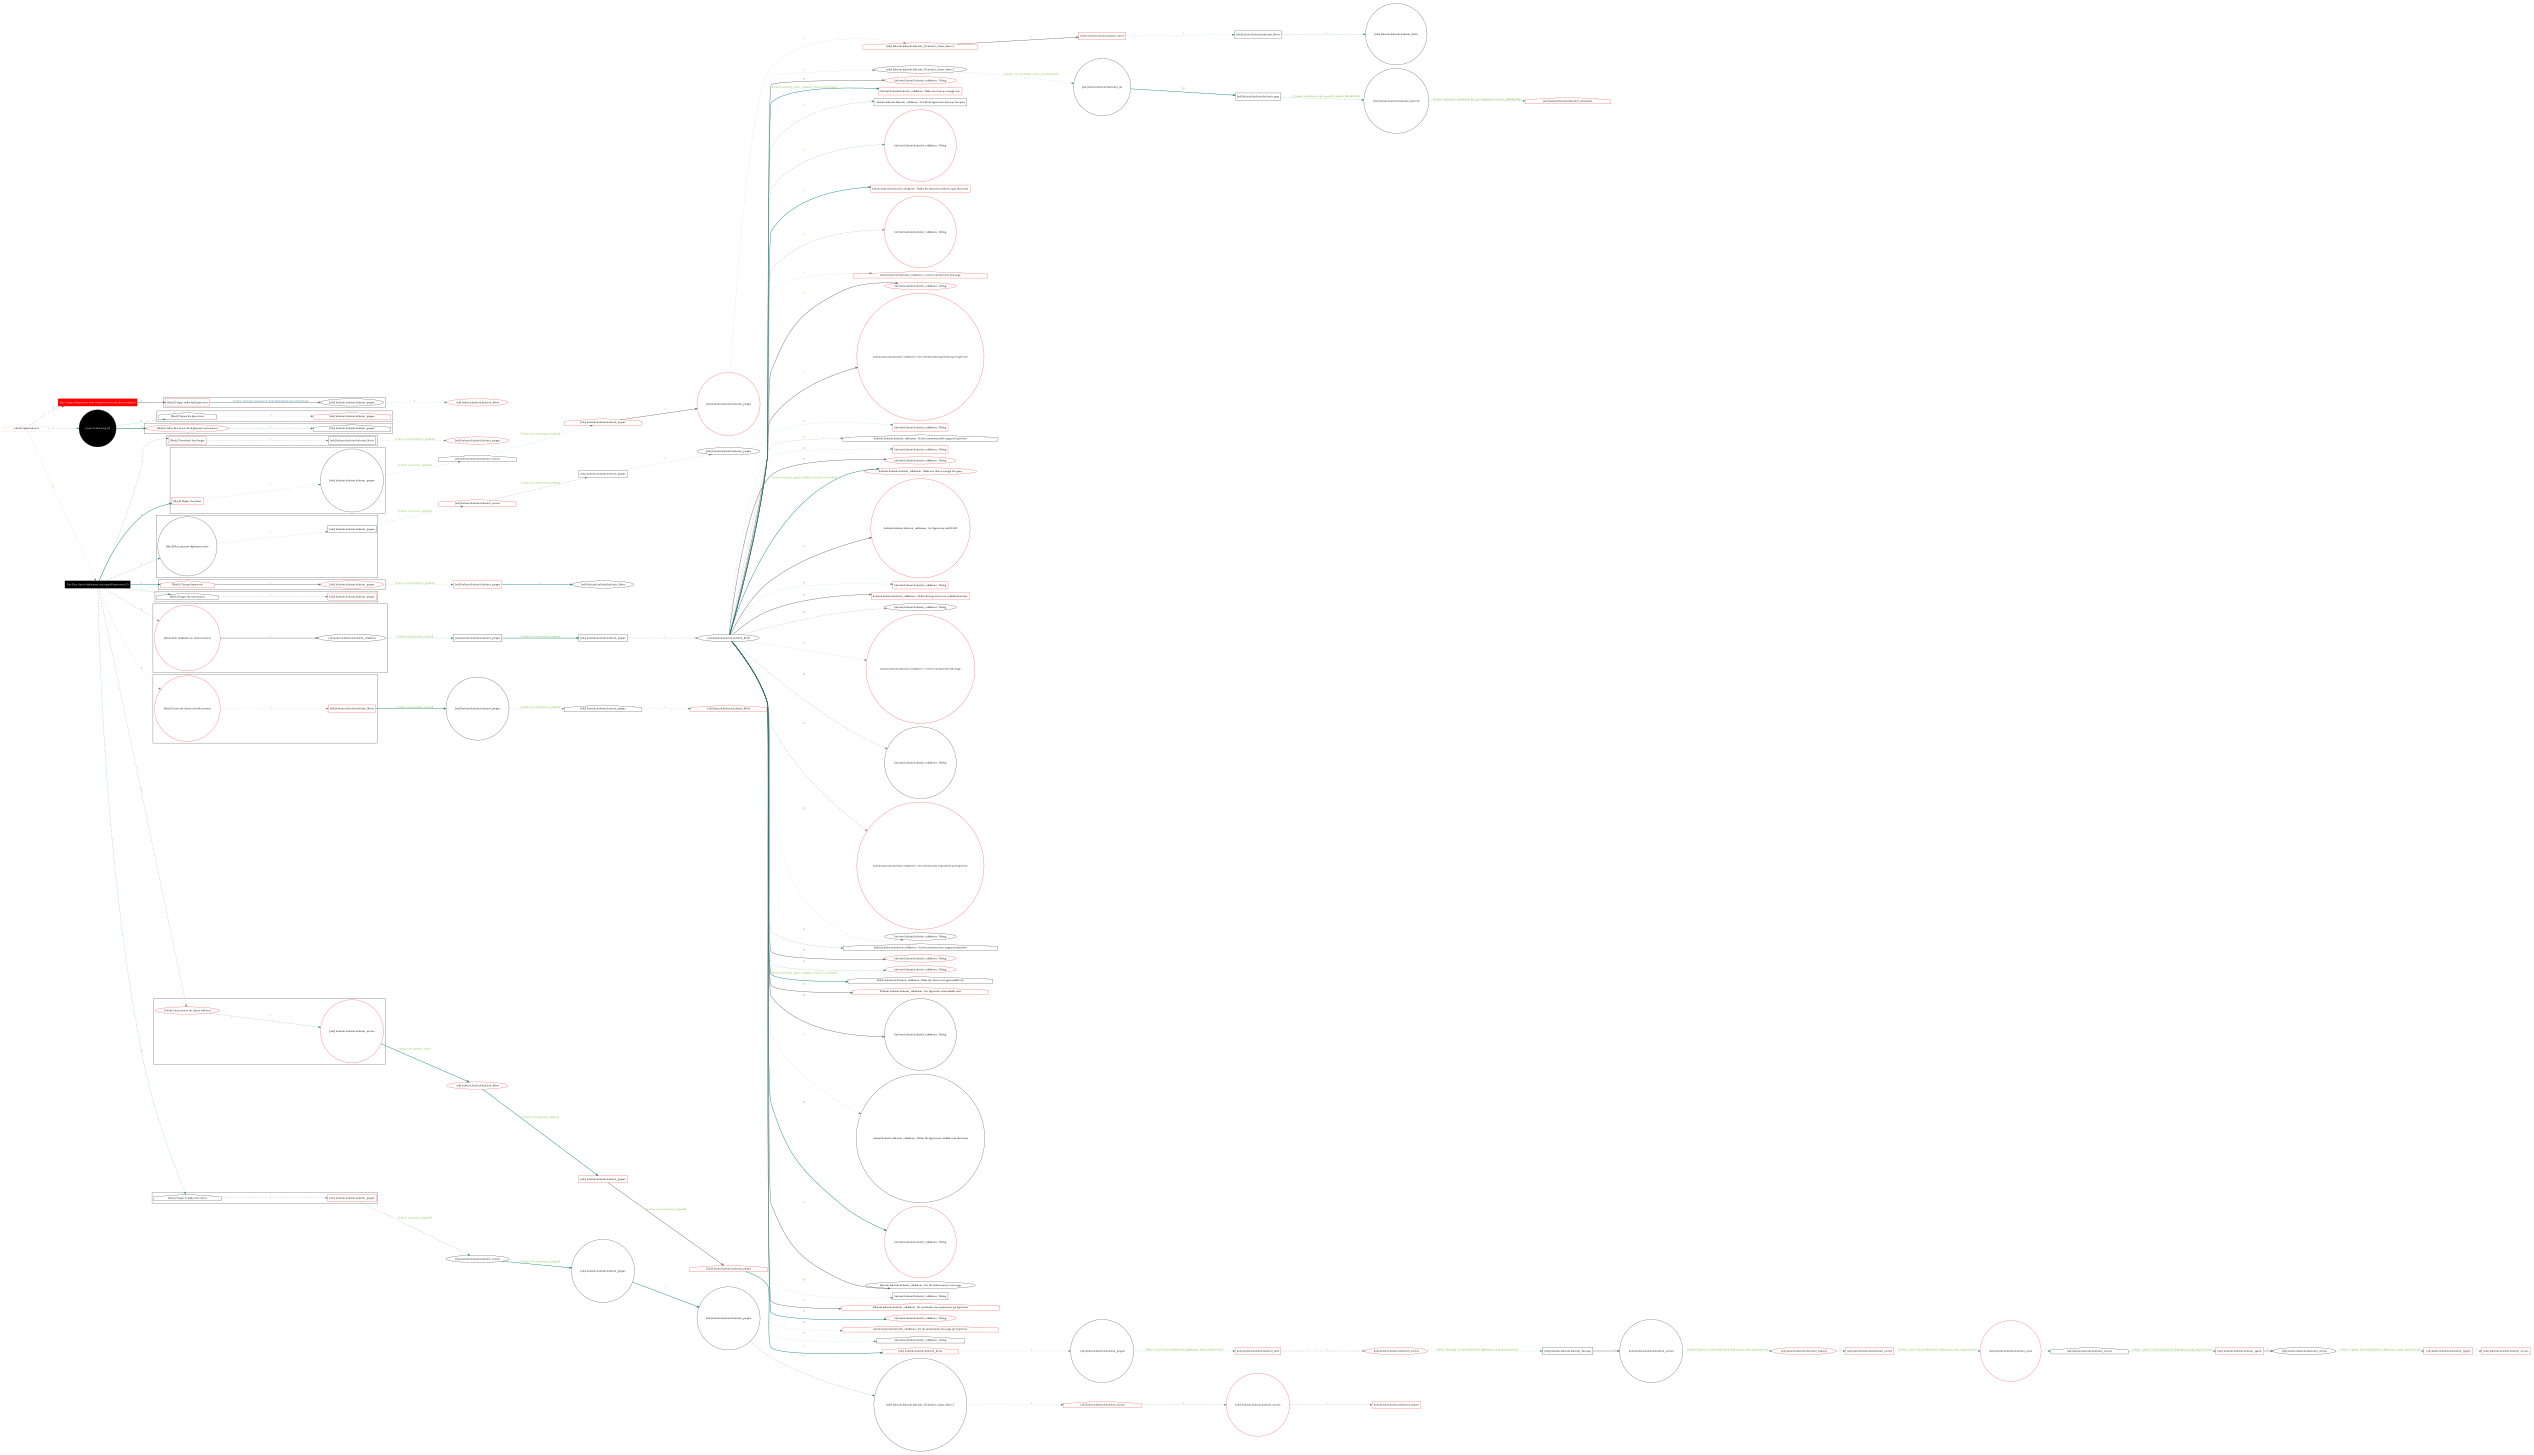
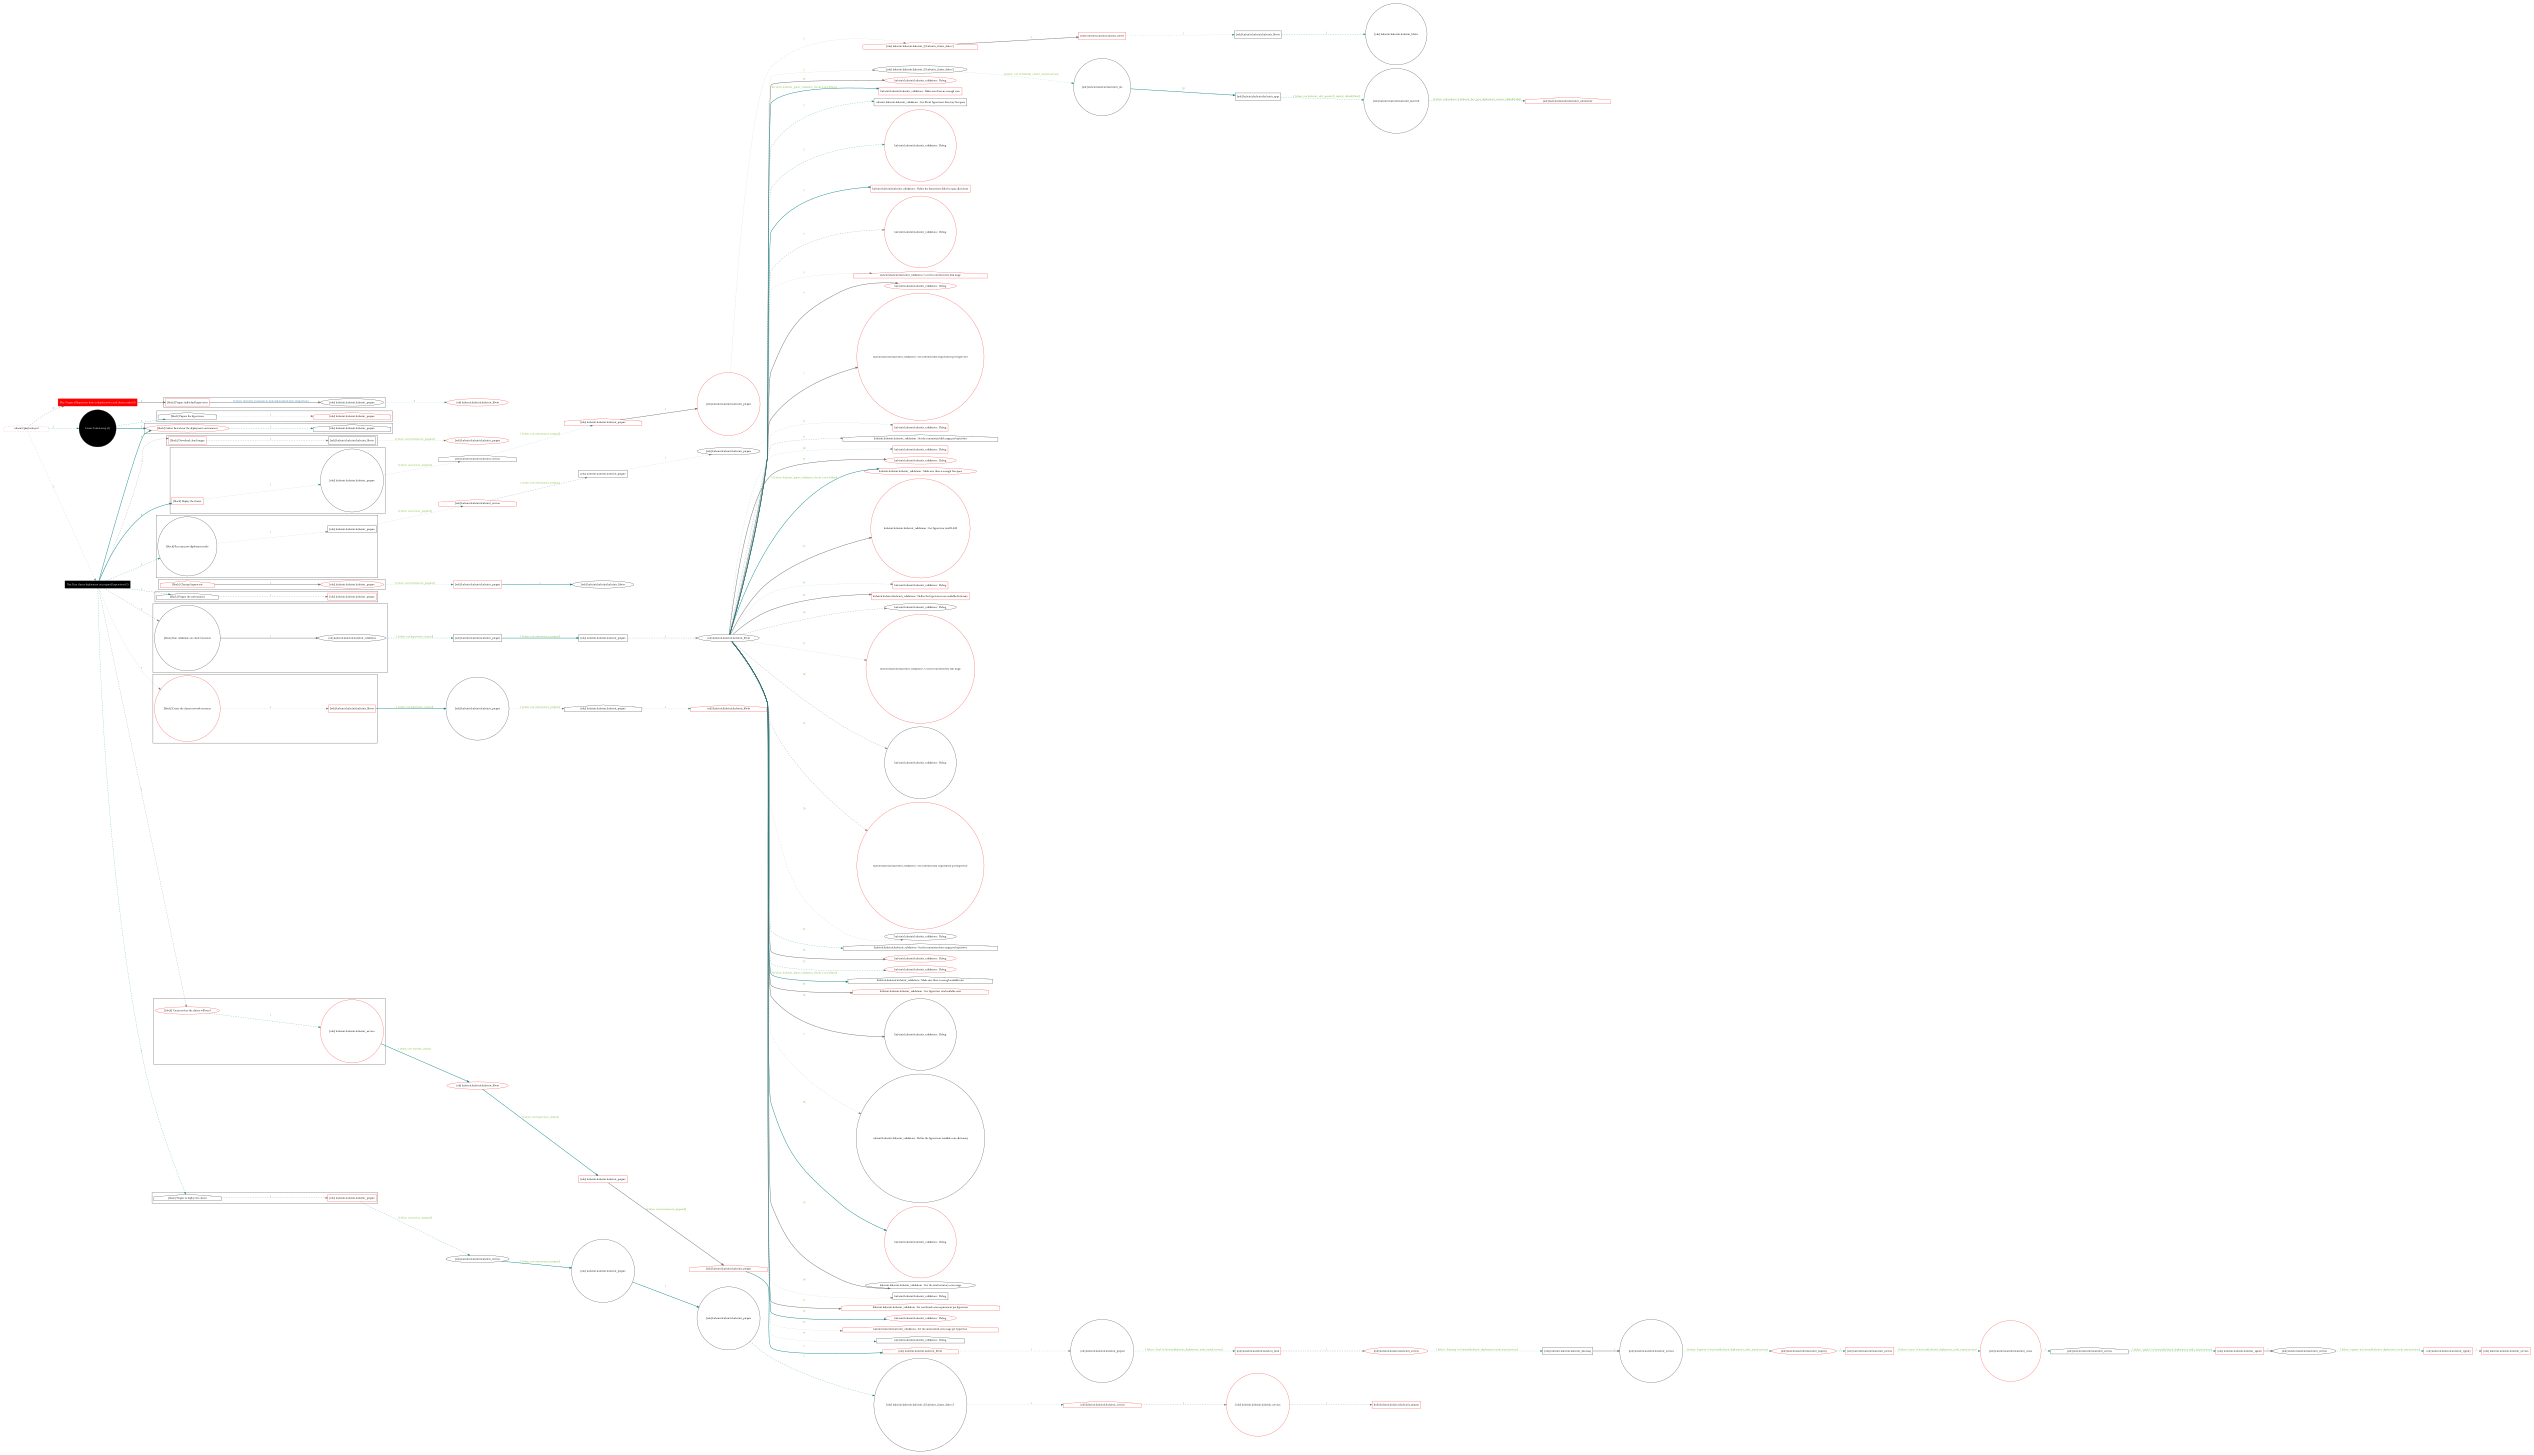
edge "Play: Run cluster deployment on prepared hypervisors (1)" -> "[block] Cleanup hypervisors": now "Play: Run cluster deployment on prepared hypervisors (1)" -> "[block] Gather facts about the deployment environment"
node "[block] Run validations on cluster resources": color red -> black
